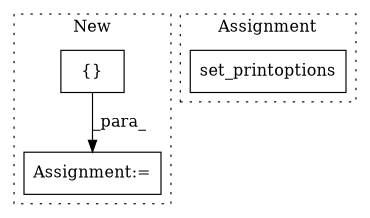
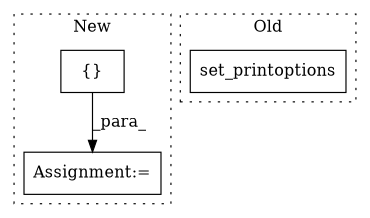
cluster "Assignment": label "Assignment" -> "Old"
